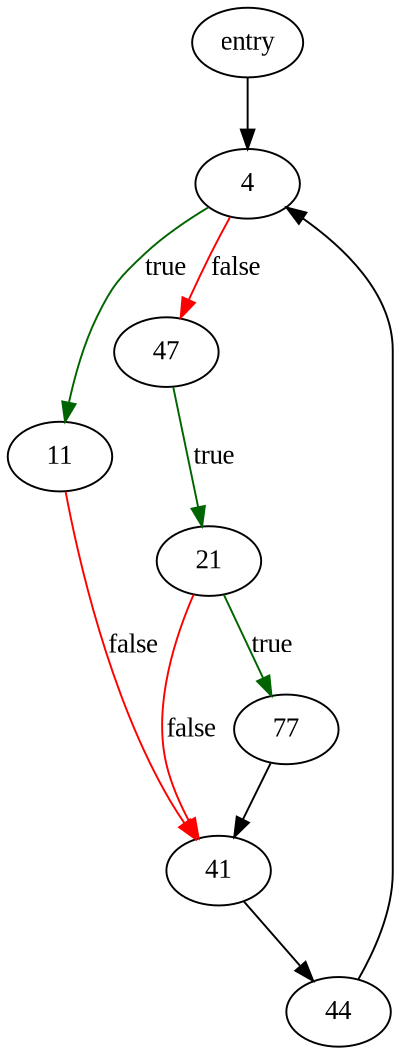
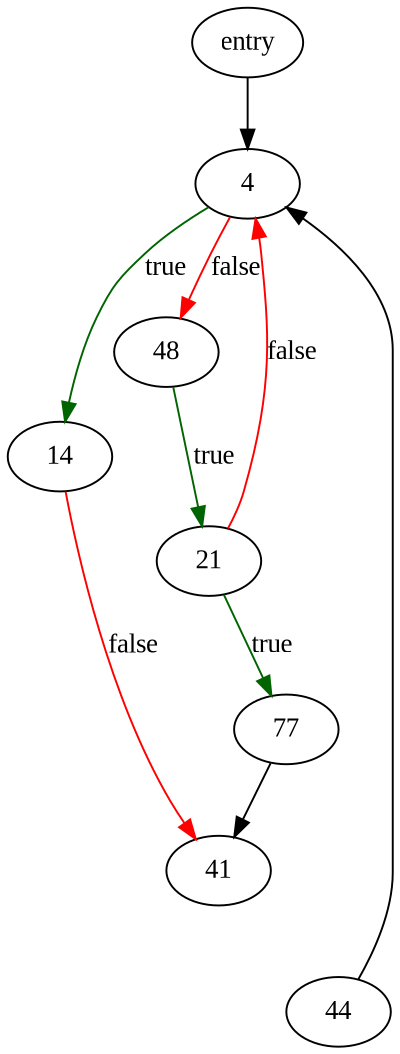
node "47": label "47" -> "48"
node "11": label "11" -> "14"
edge "21" -> "41": now "21" -> "4"
edge "41" -> "44": removed
